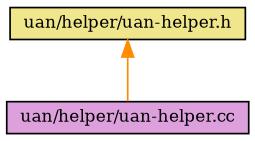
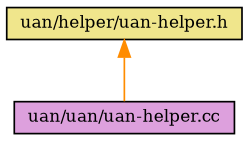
node "uan/helper/uan-helper.cc": label "uan/helper/uan-helper.cc" -> "uan/uan/uan-helper.cc"
